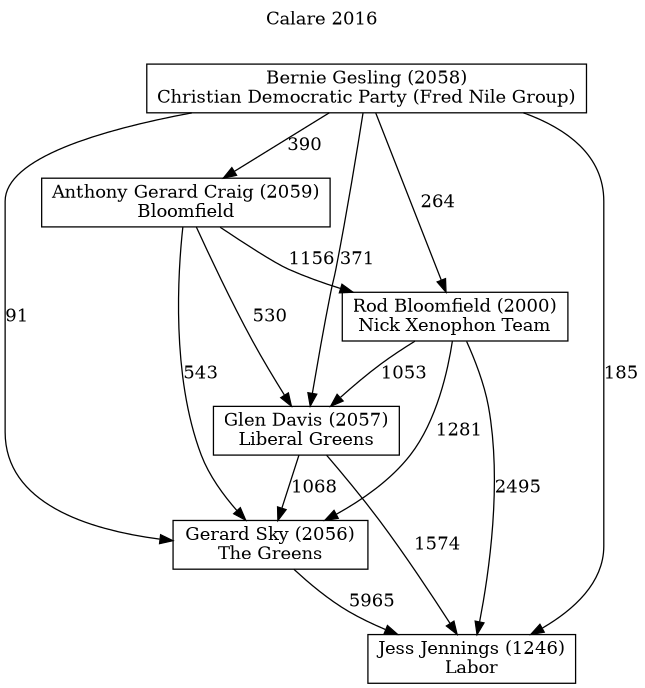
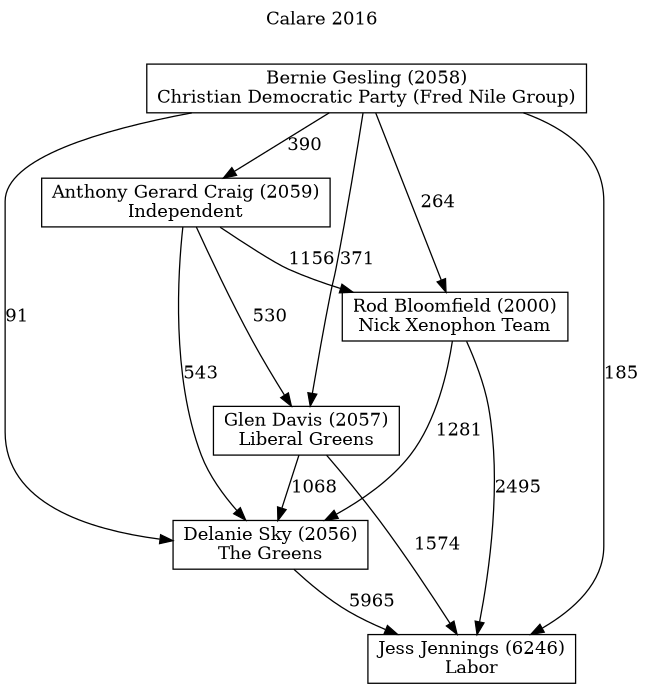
node "Anthony Gerard Craig (2059) Bloomfield": label "Anthony Gerard Craig (2059) Bloomfield" -> "Anthony Gerard Craig (2059) Independent"
edge "Rod Bloomfield (2000) Nick Xenophon Team" -> "Glen Davis (2057) Liberal Greens": removed, label "1053"
node "Gerard Sky (2056) The Greens": label "Gerard Sky (2056) The Greens" -> "Delanie Sky (2056) The Greens"
node "Jess Jennings (1246) Labor": label "Jess Jennings (1246) Labor" -> "Jess Jennings (6246) Labor"
